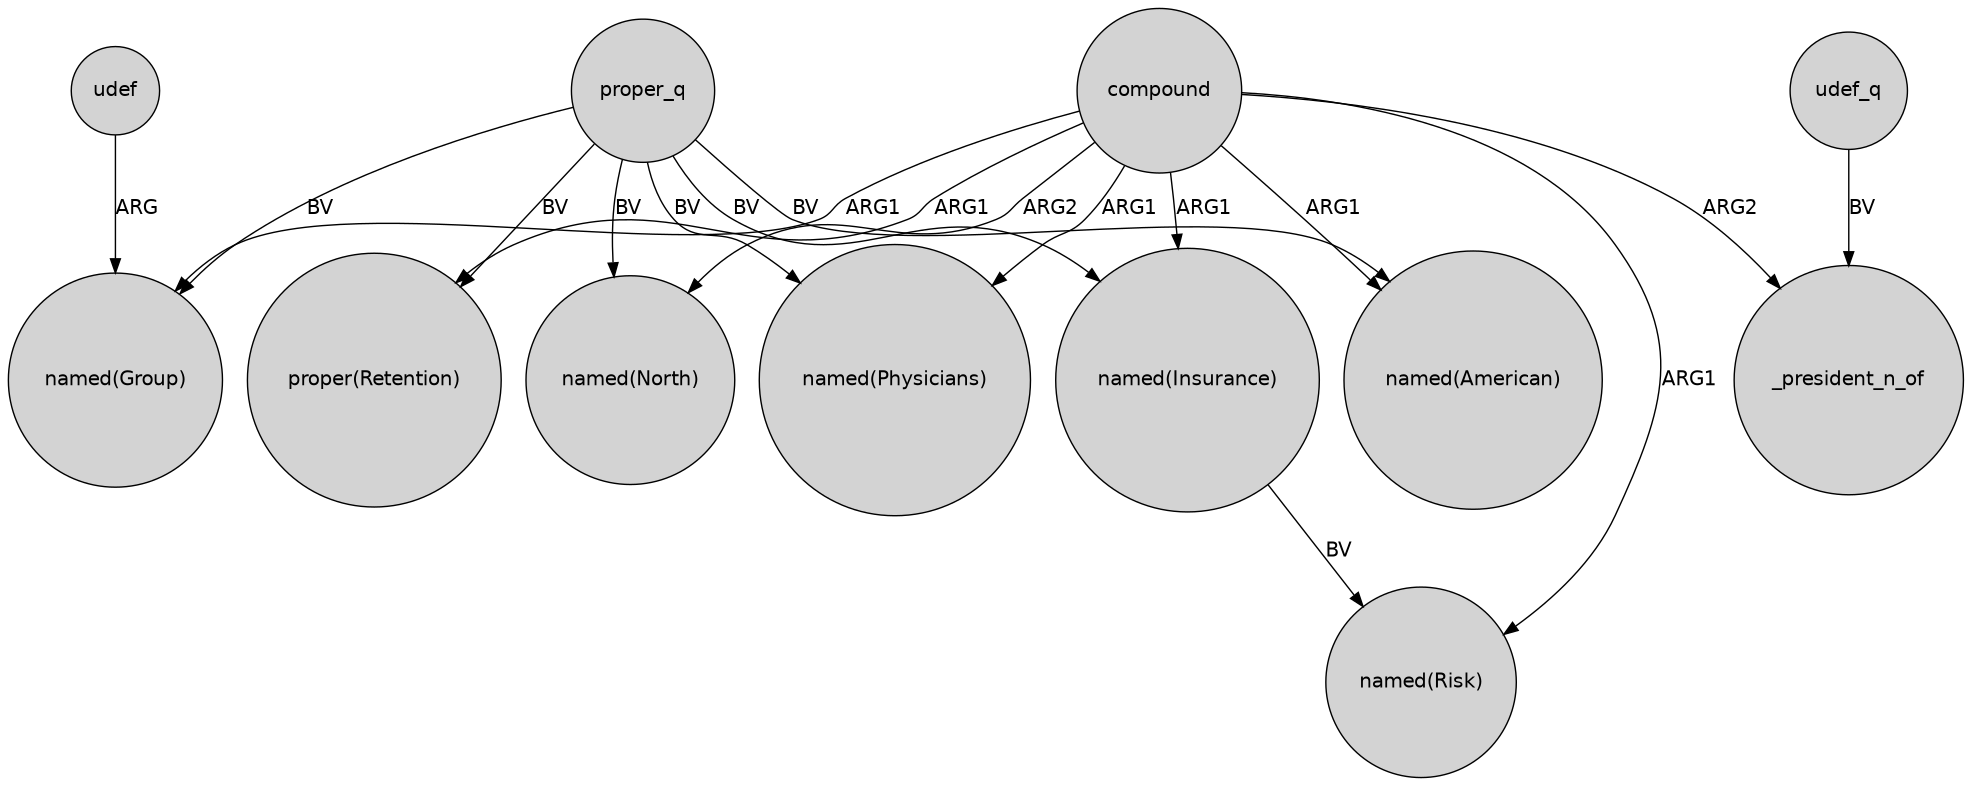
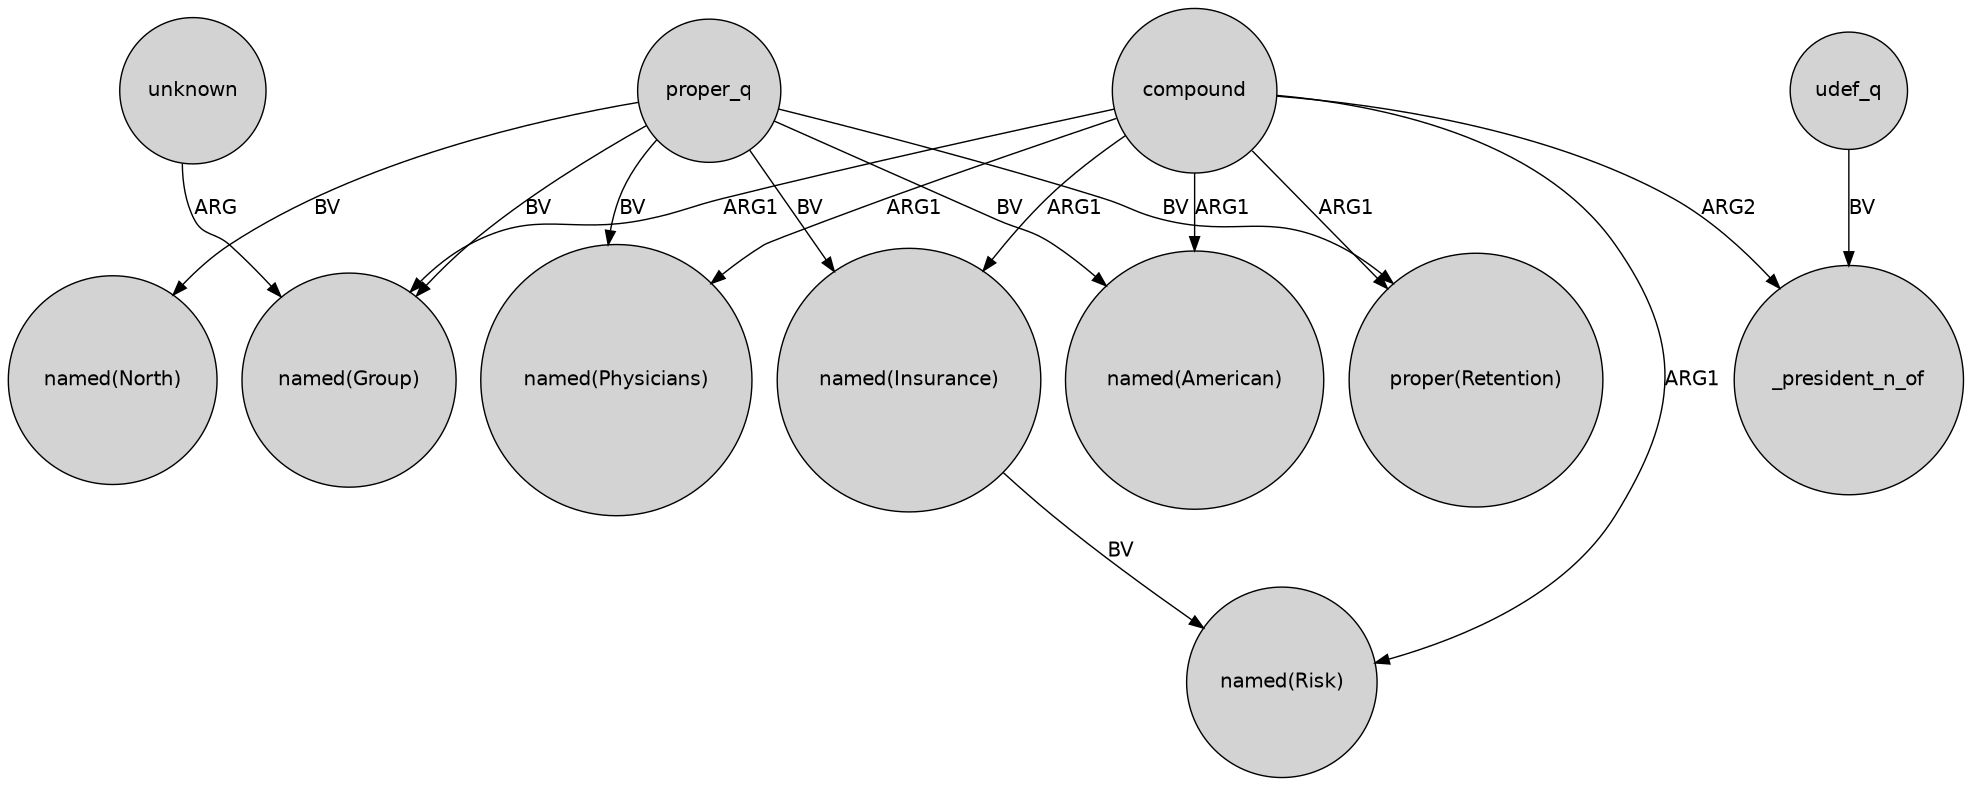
node "udef": label "udef" -> "unknown"
edge "compound" -> "named(North)": removed, label "ARG2"
